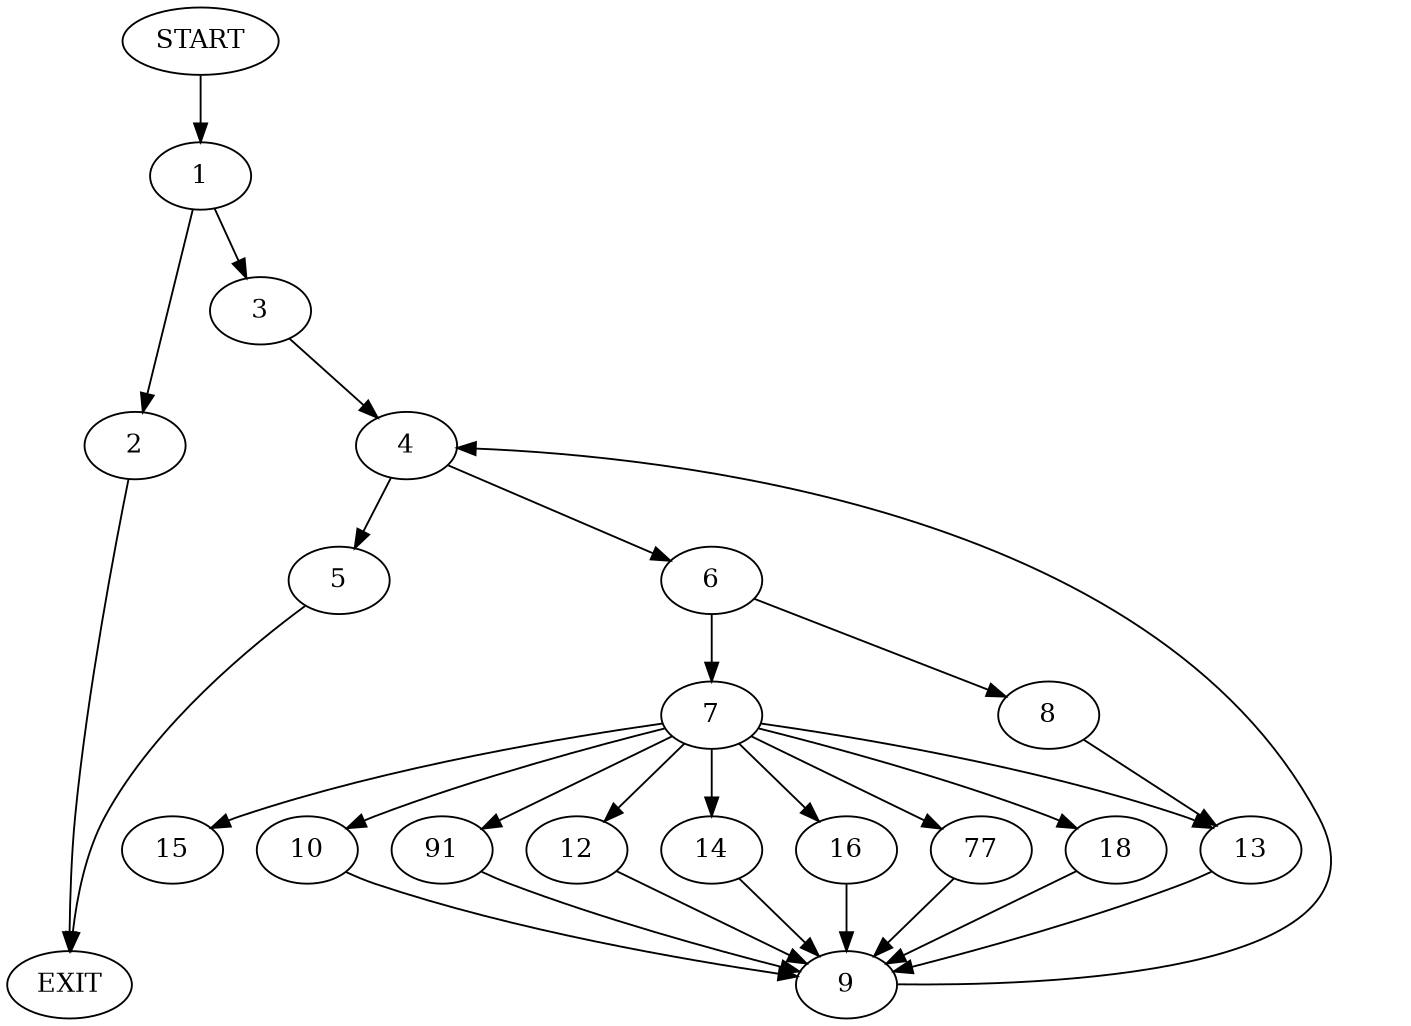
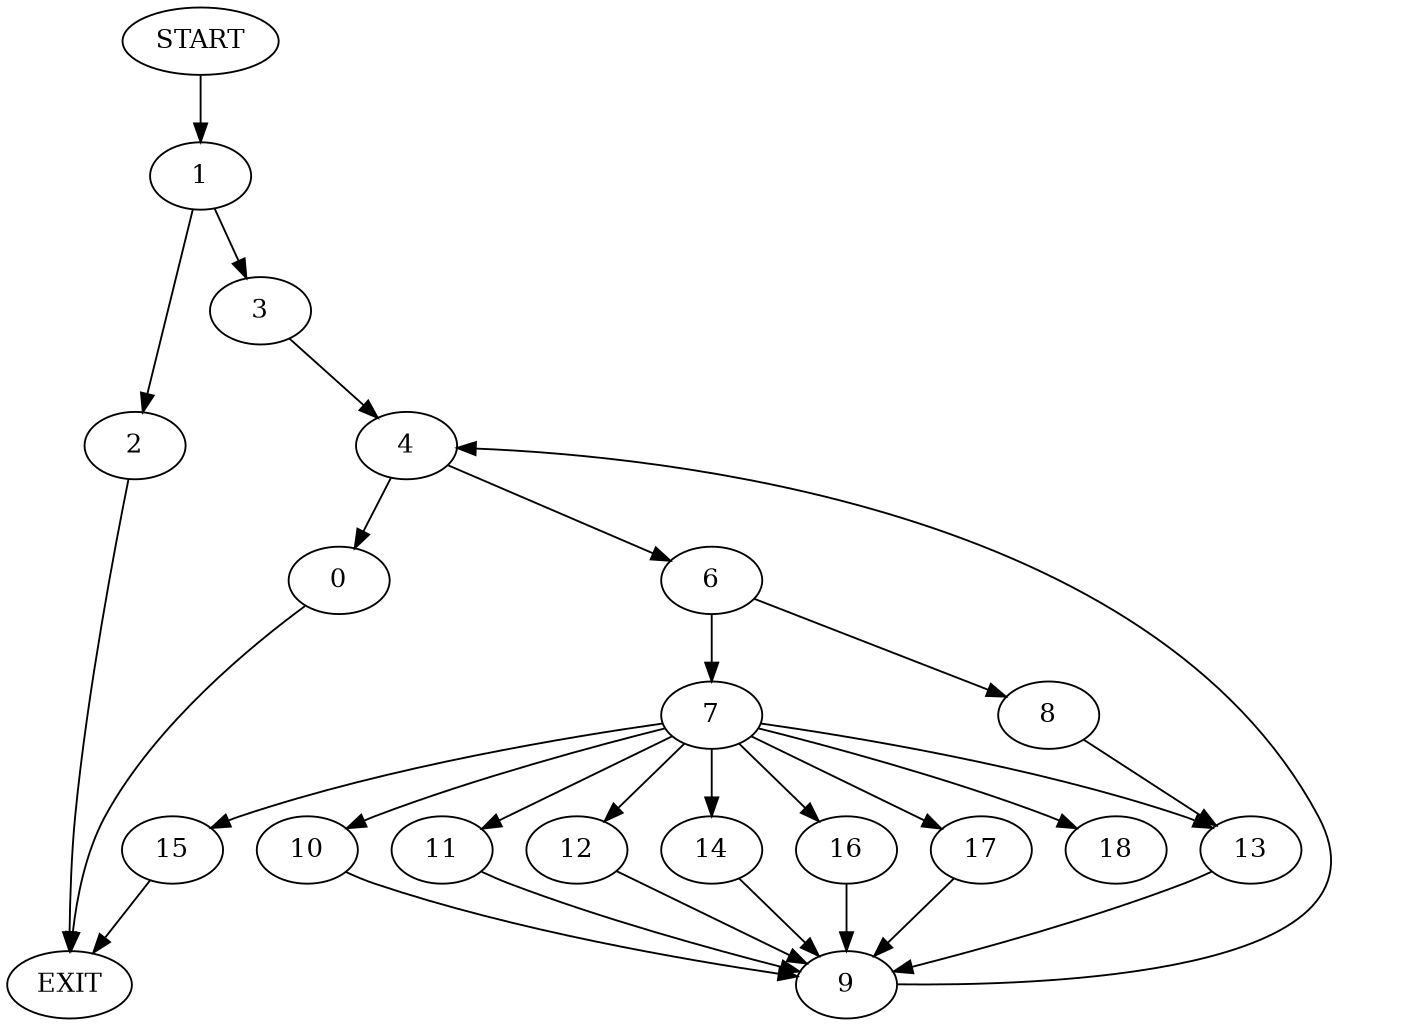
node "5": label "5" -> "0"
node "91": label "91" -> "11"
node "77": label "77" -> "17"
edge "15" -> "EXIT": added
edge "18" -> "9": removed
